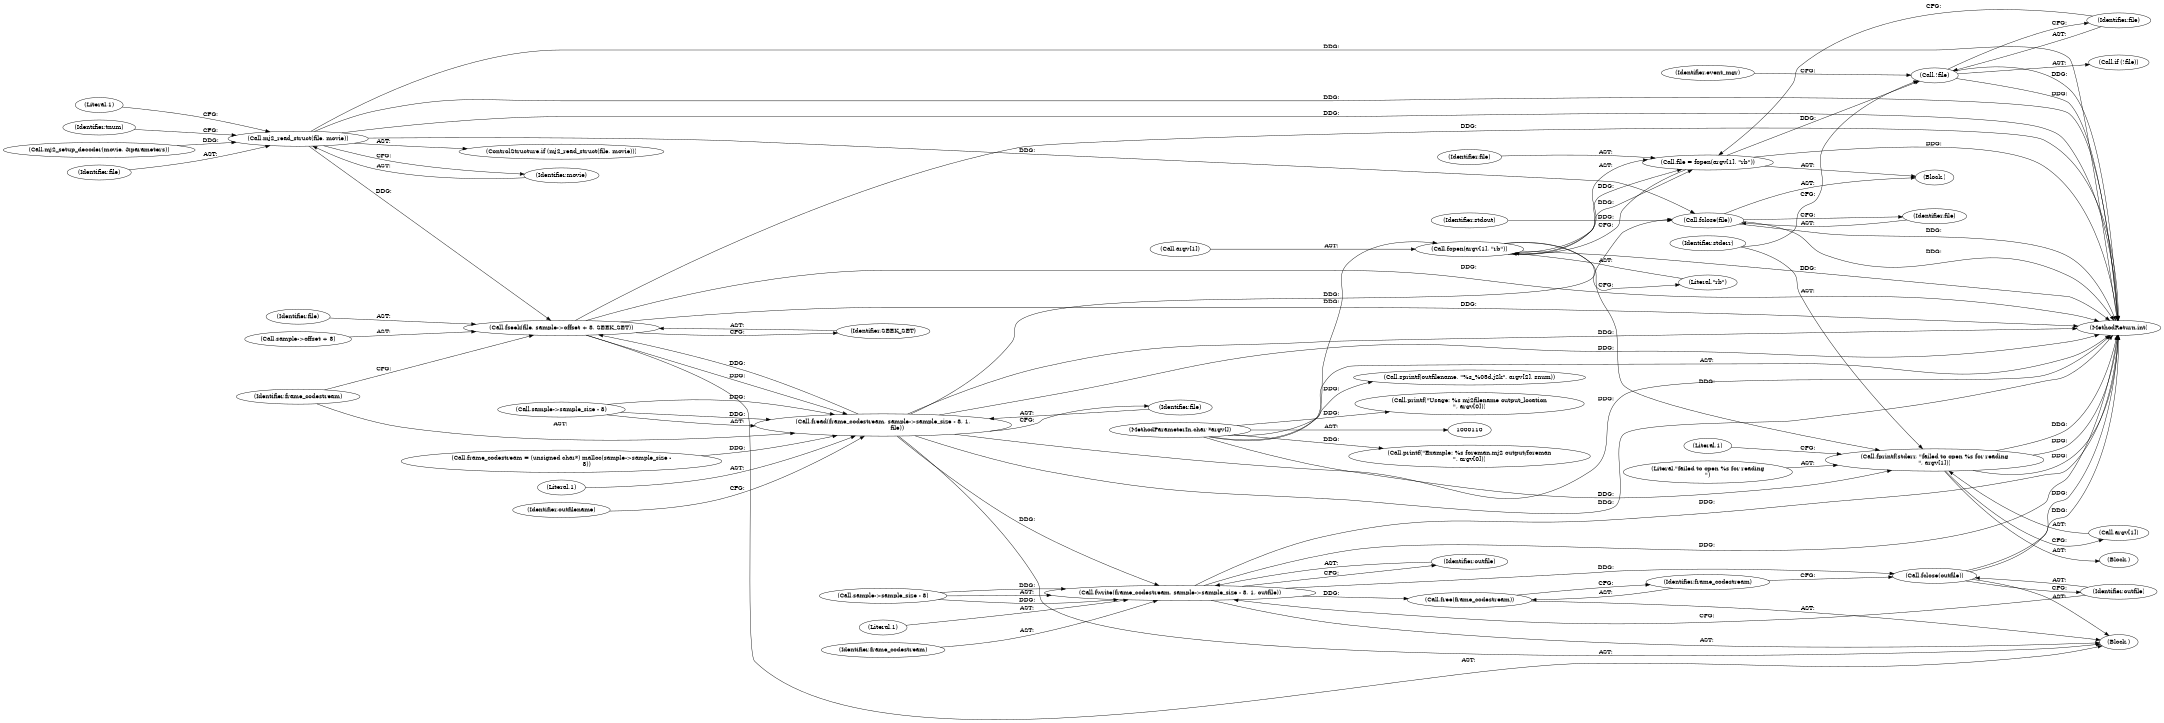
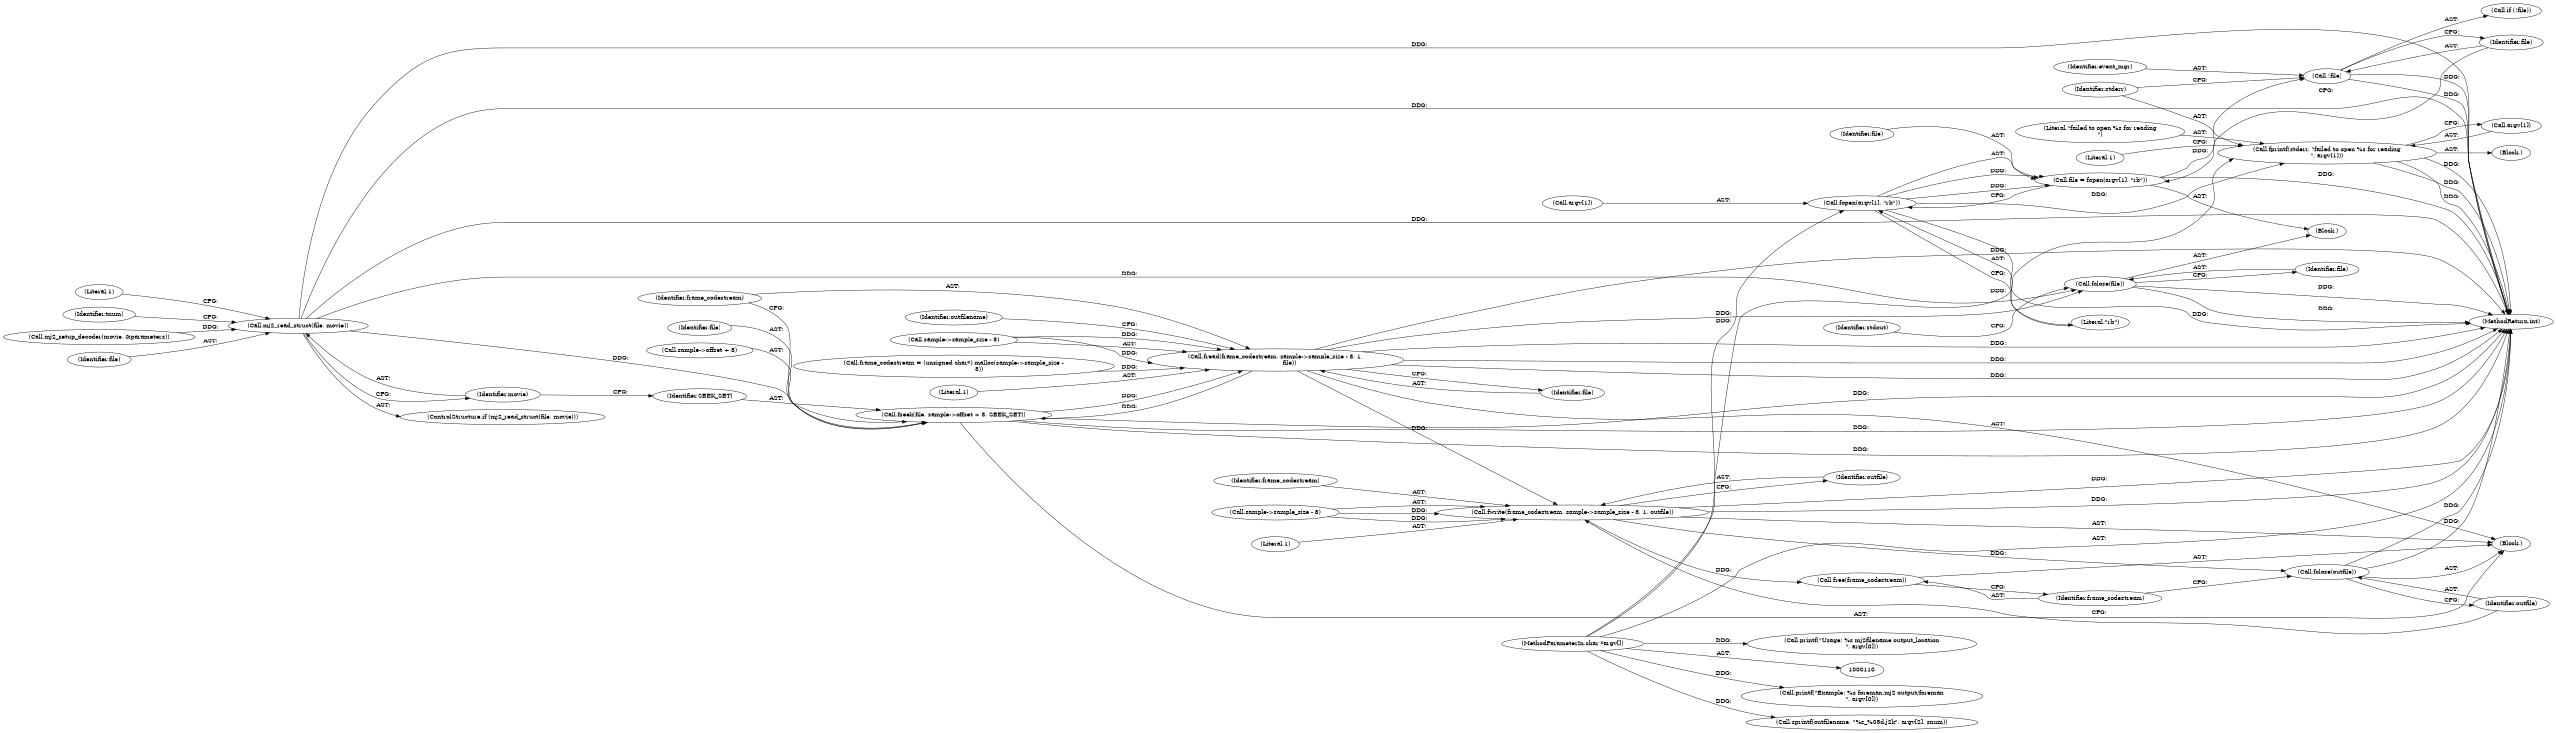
edge "(Identifier,event_mgr)" -> "(Call,!file)": label "CFG: " -> "AST: "
edge "(Identifier,stdout)" -> "(Call,fclose(file))": label "DDG: " -> "CFG: "
edge "(Call,fseek(file, sample->offset + 8, SEEK_SET))" -> "(Identifier,SEEK_SET)": now "(Identifier,movie)" -> "(Identifier,SEEK_SET)"
